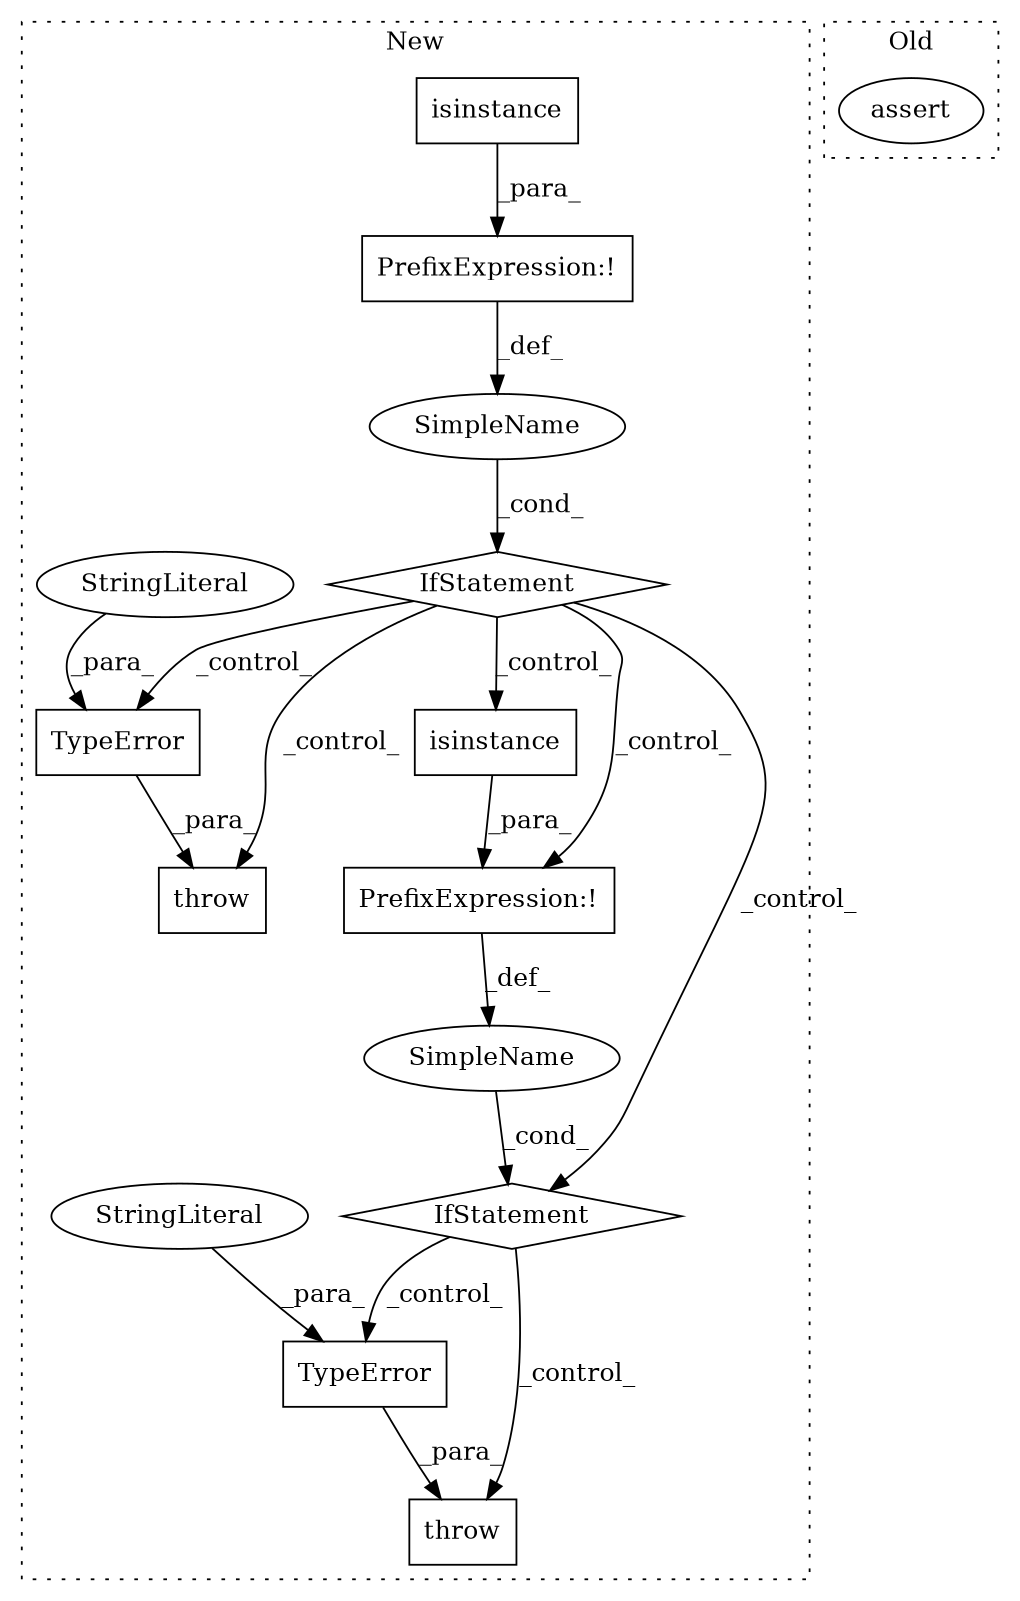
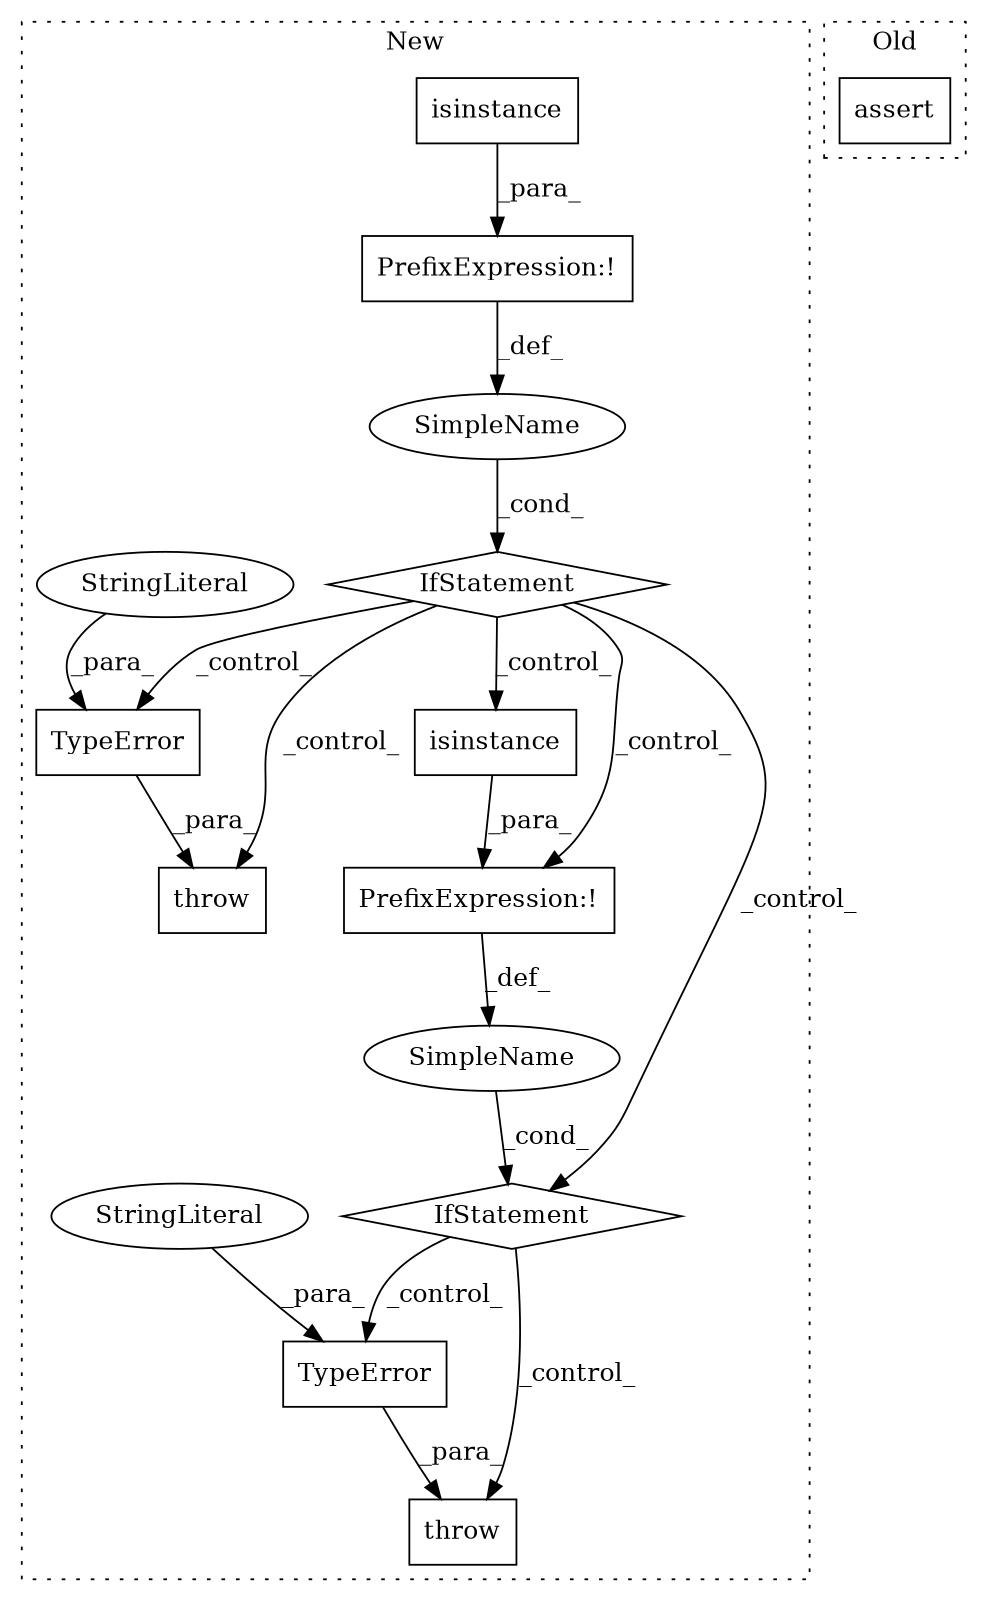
node "assert": shape ellipse -> box
